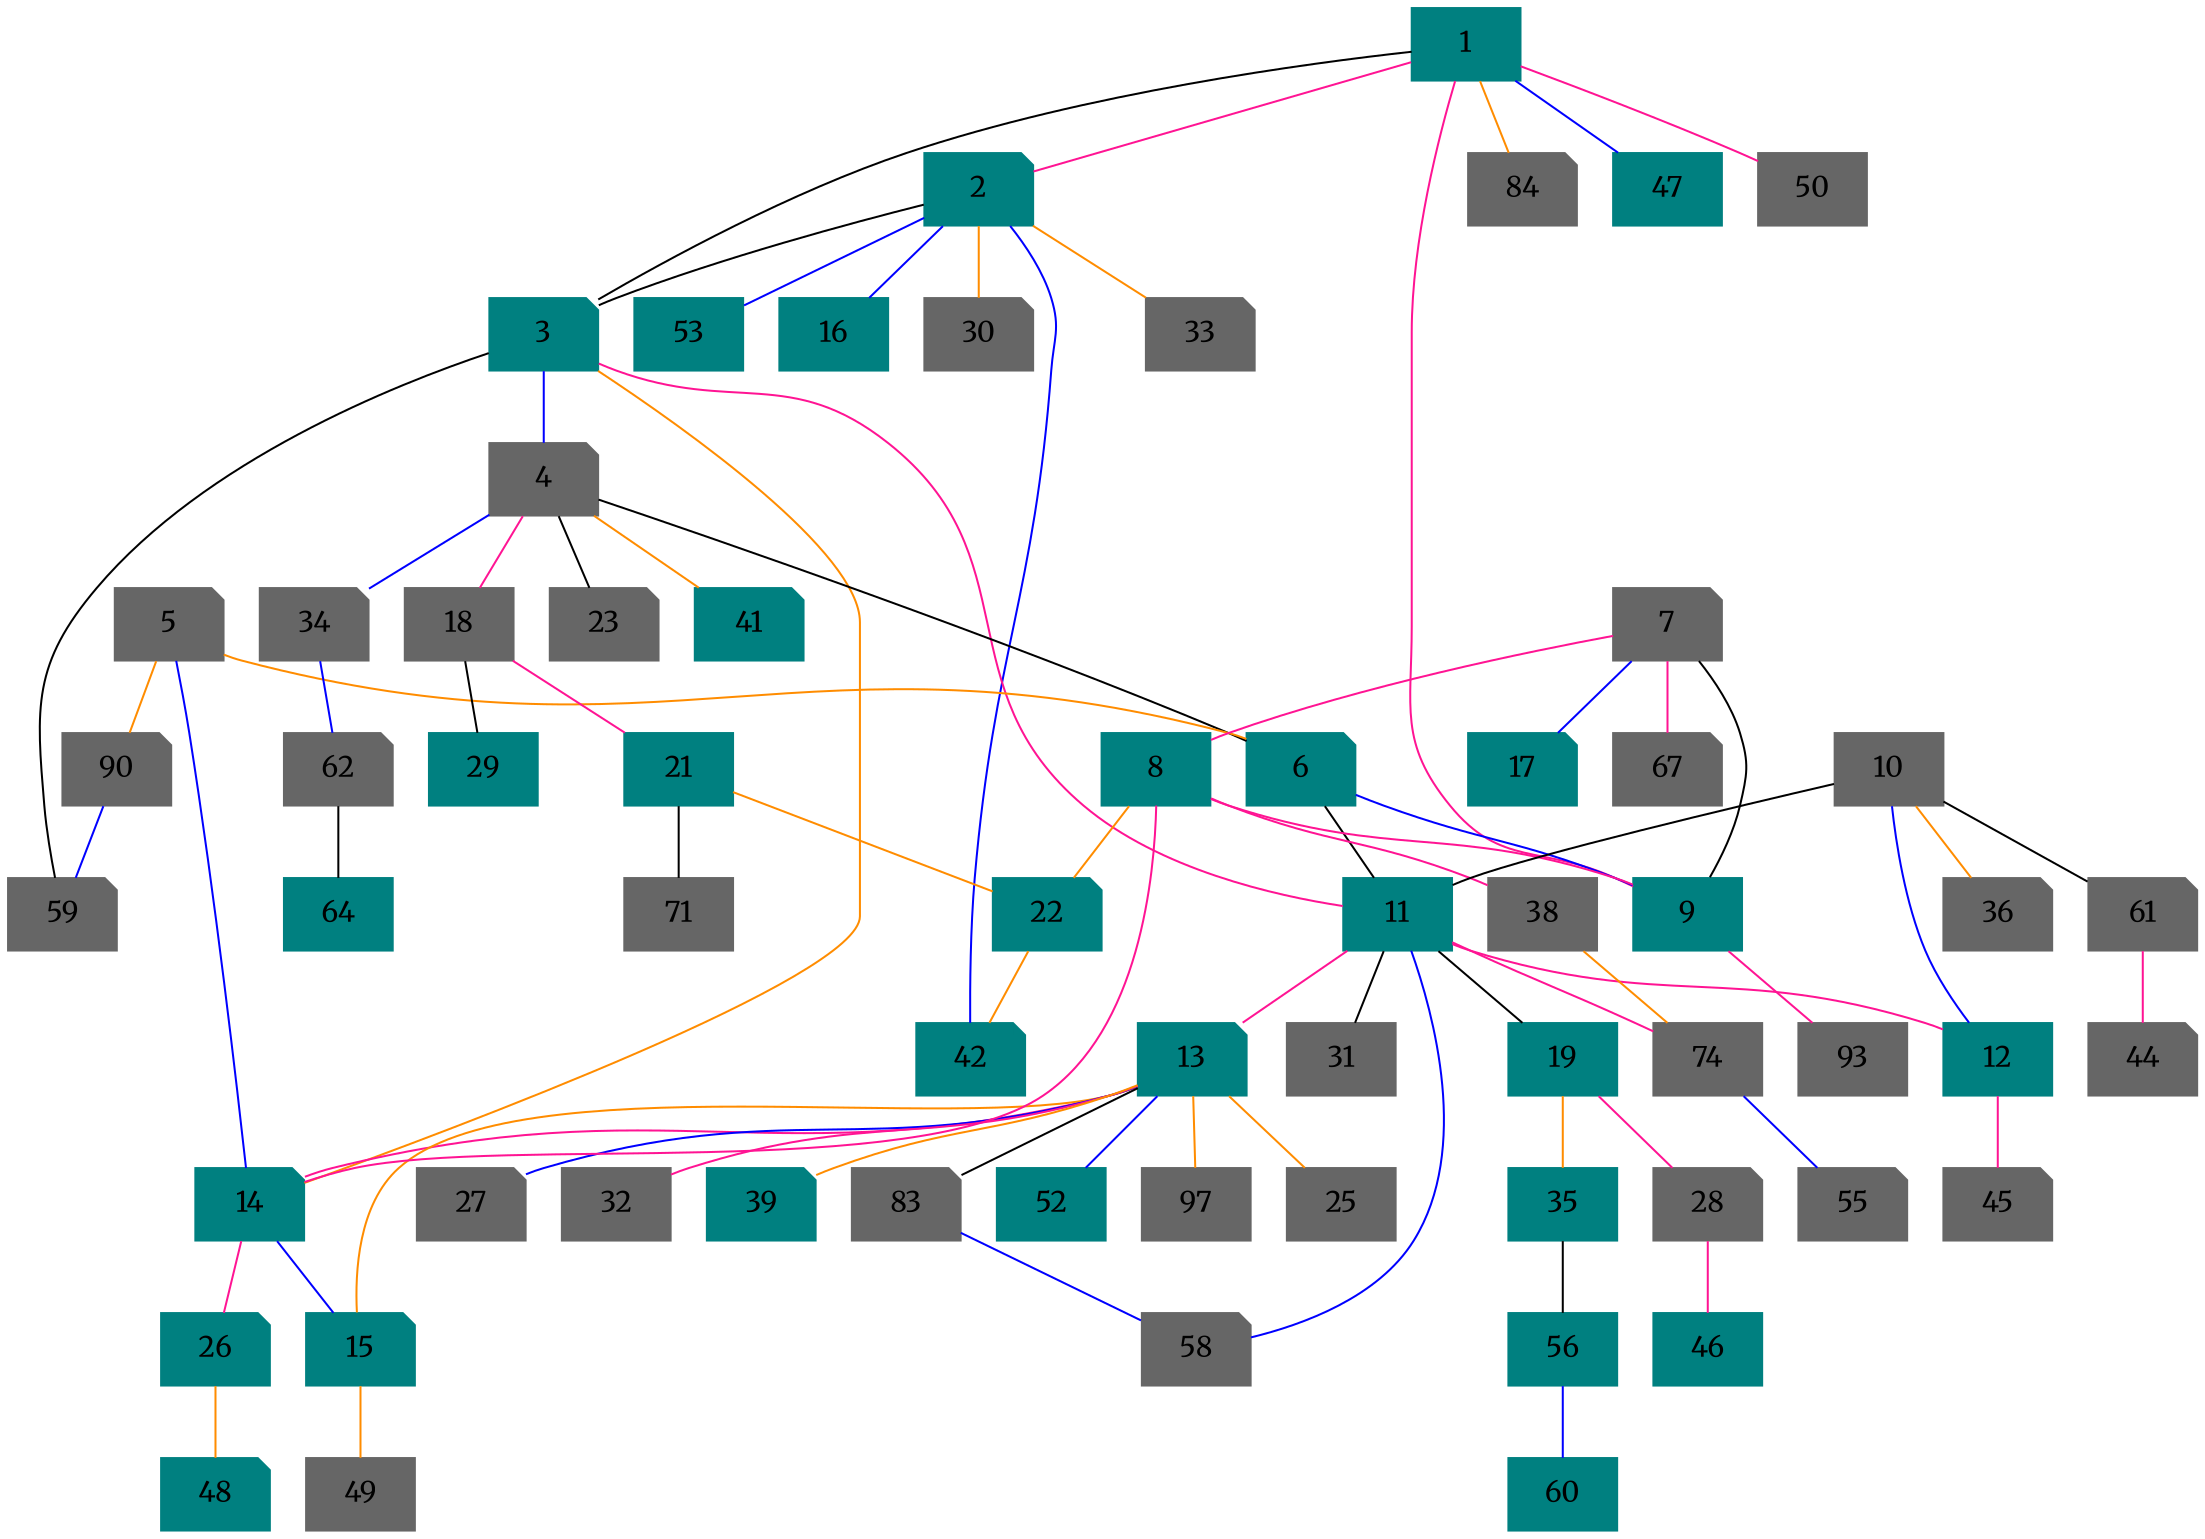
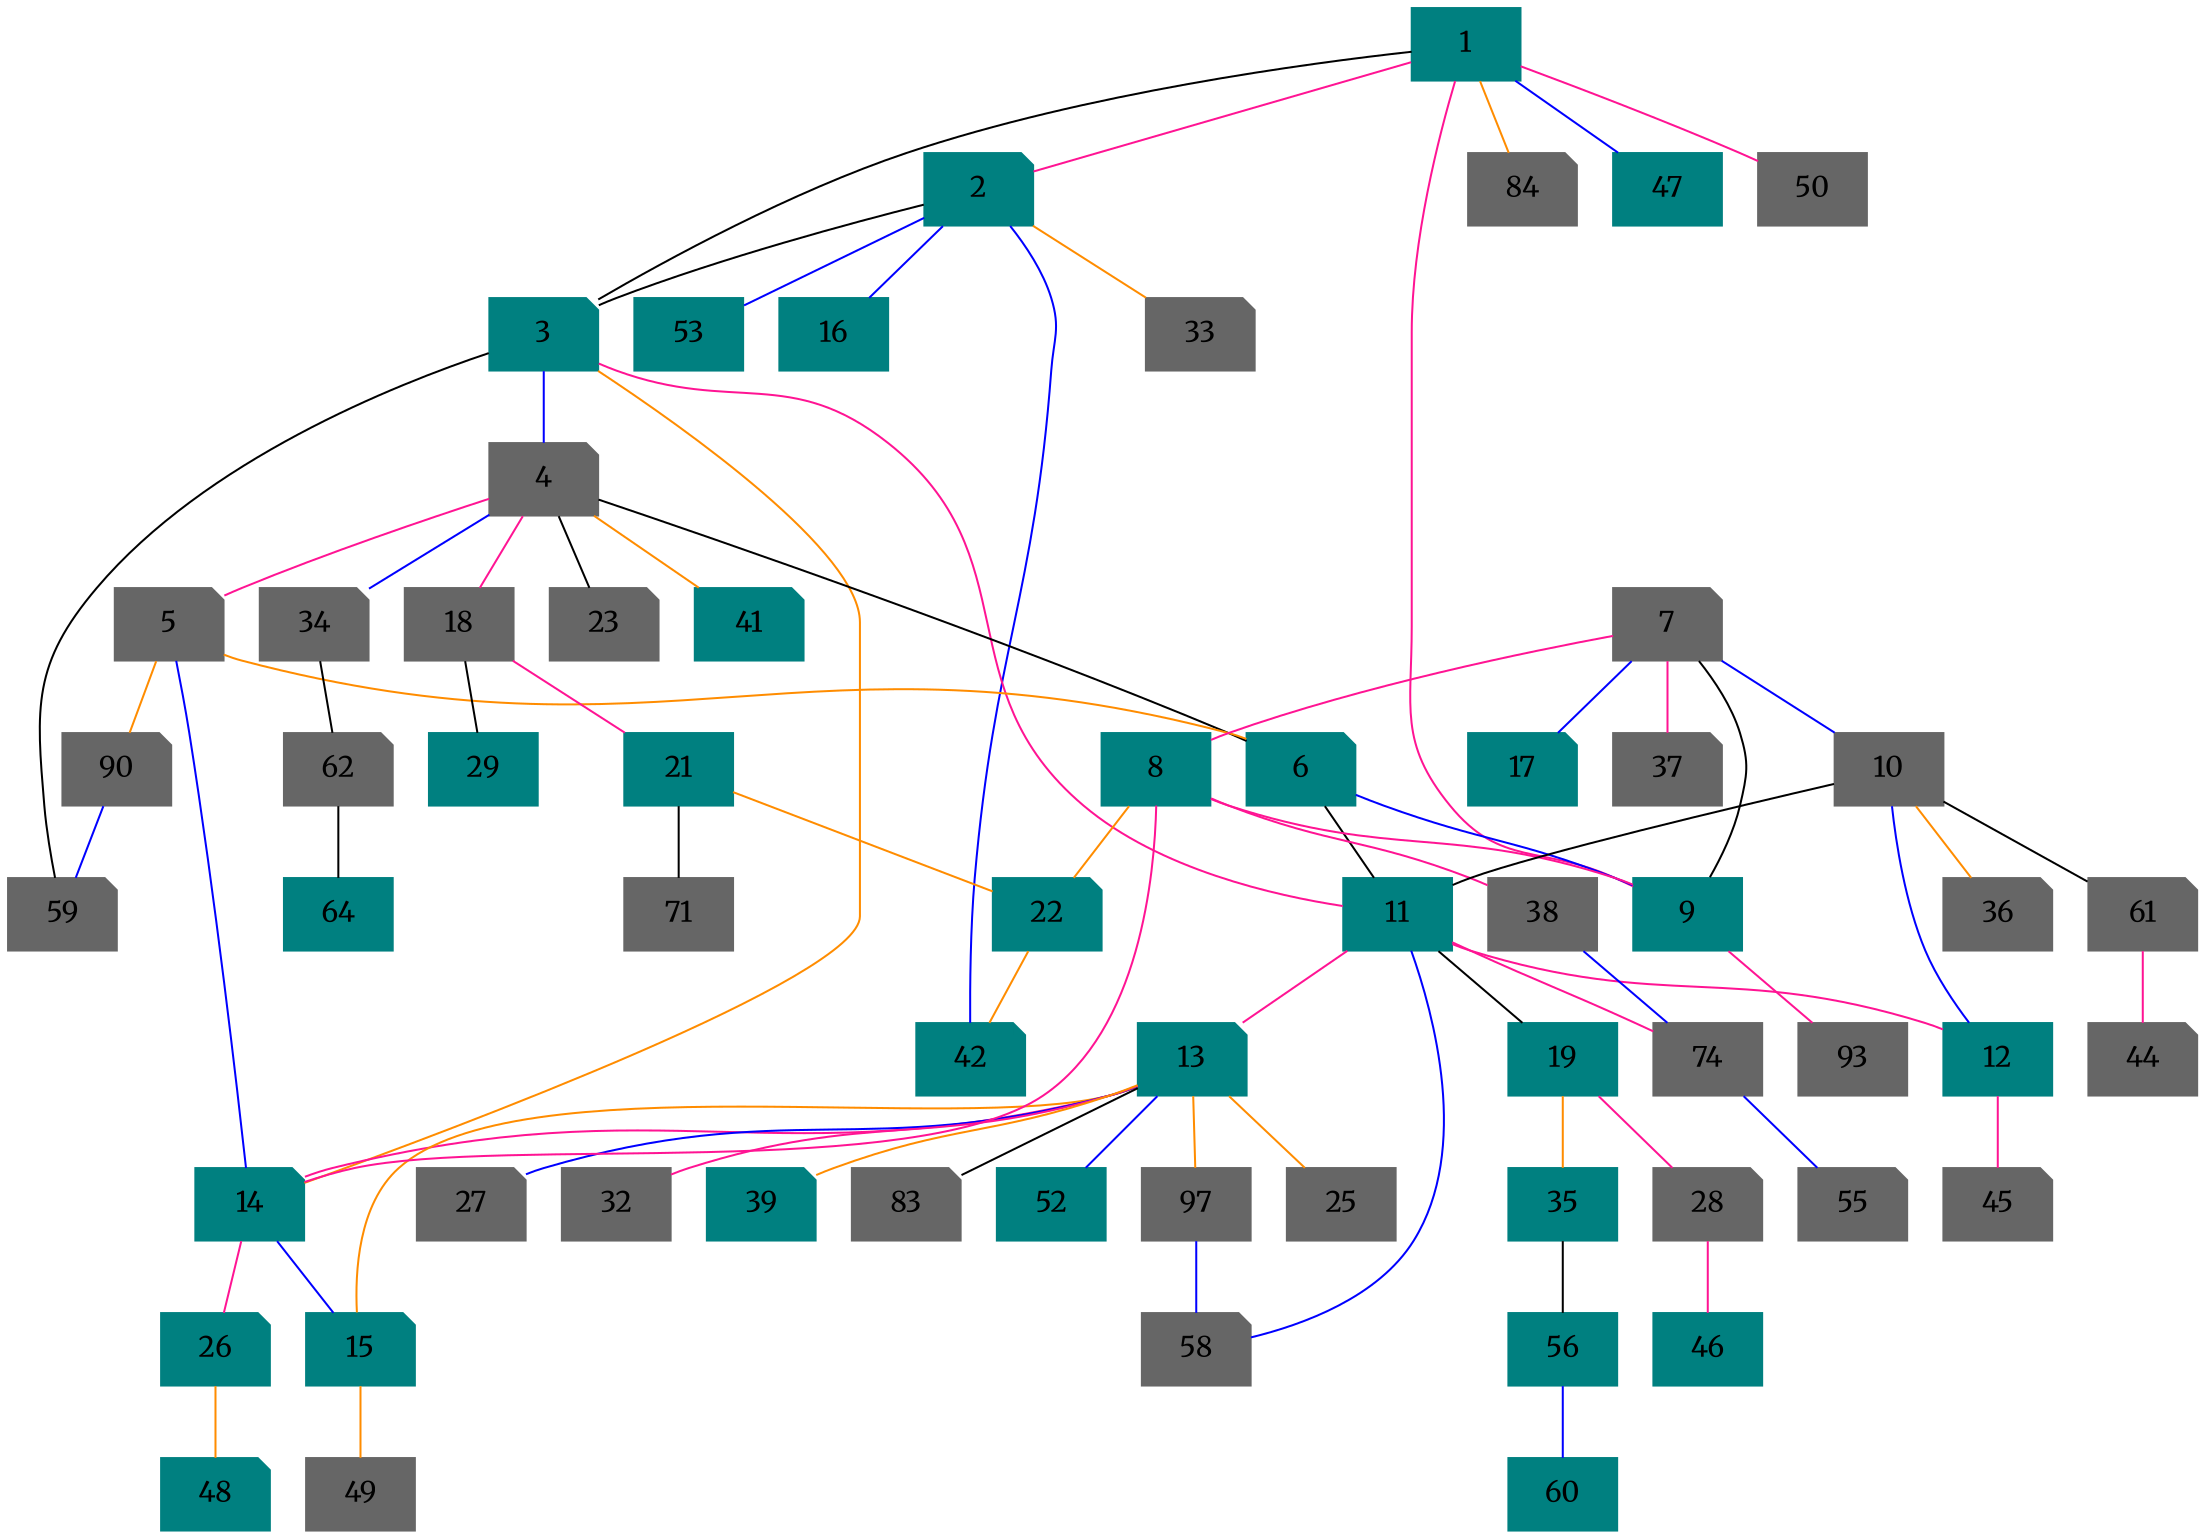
node "30": removed
edge "4" -- "5": added
edge "34" -- "62": color blue -> black
edge "7" -- "10": added
node "67": label "67" -> "37"
edge "38" -- "74": color darkorange -> blue
node "31": removed
edge "83" -- "58": now "97" -- "58"
